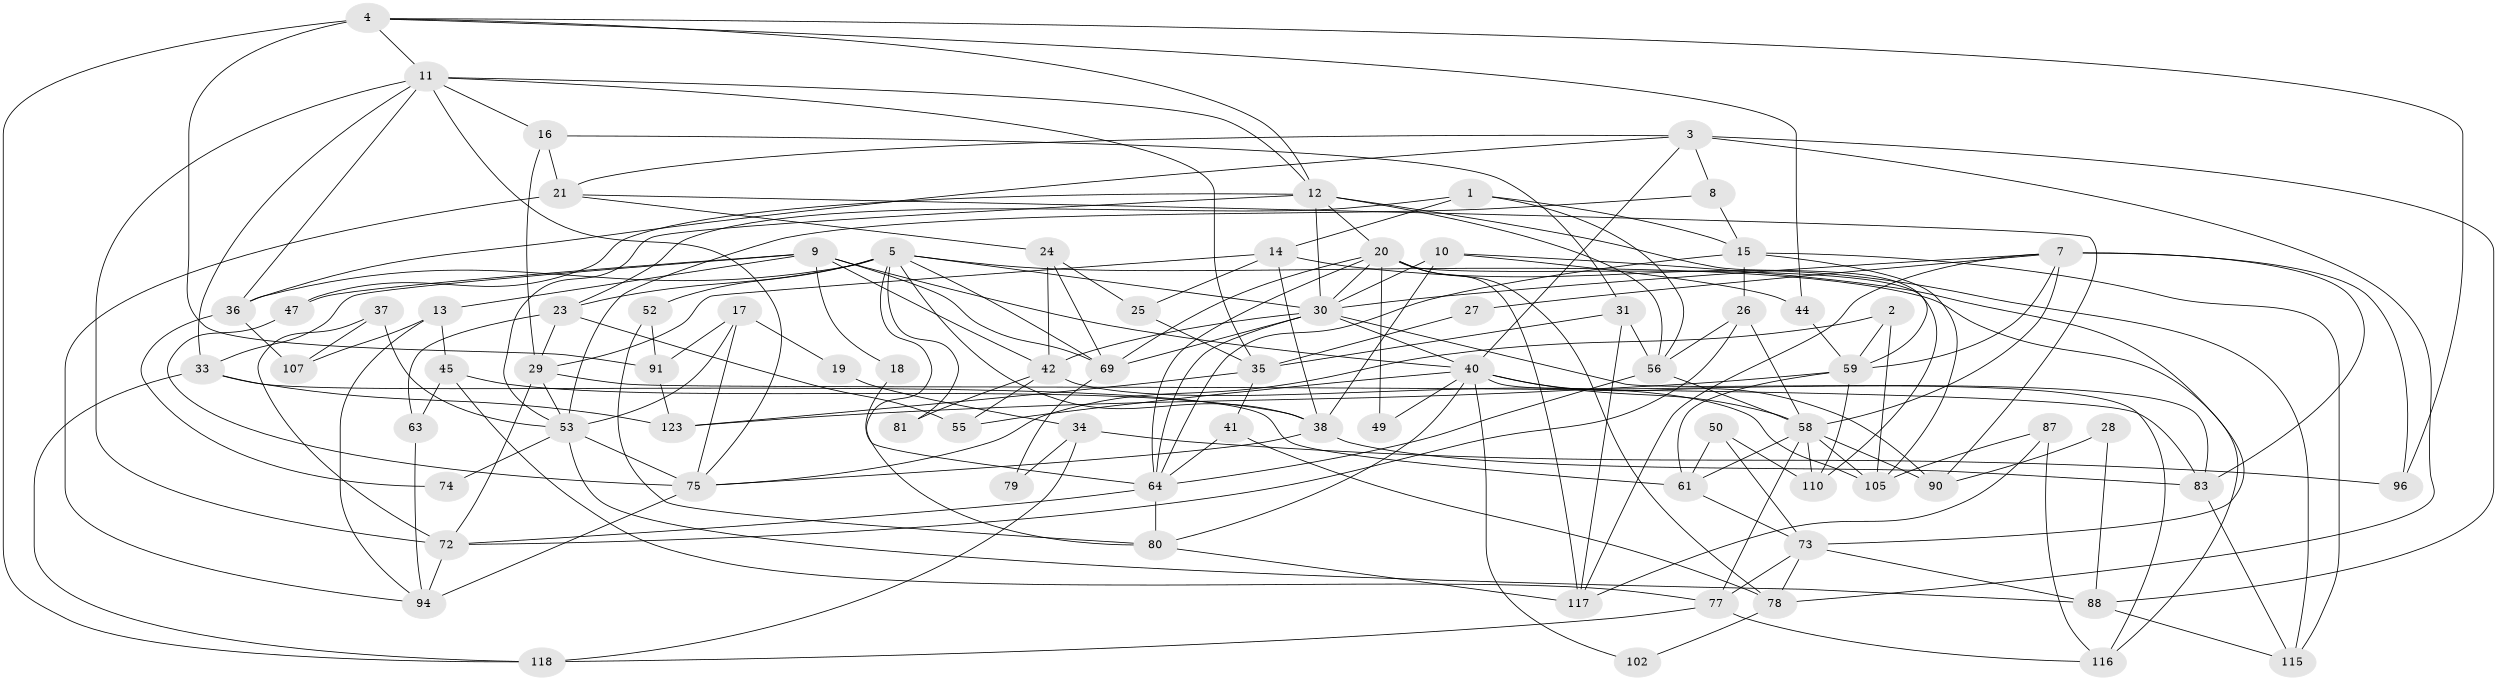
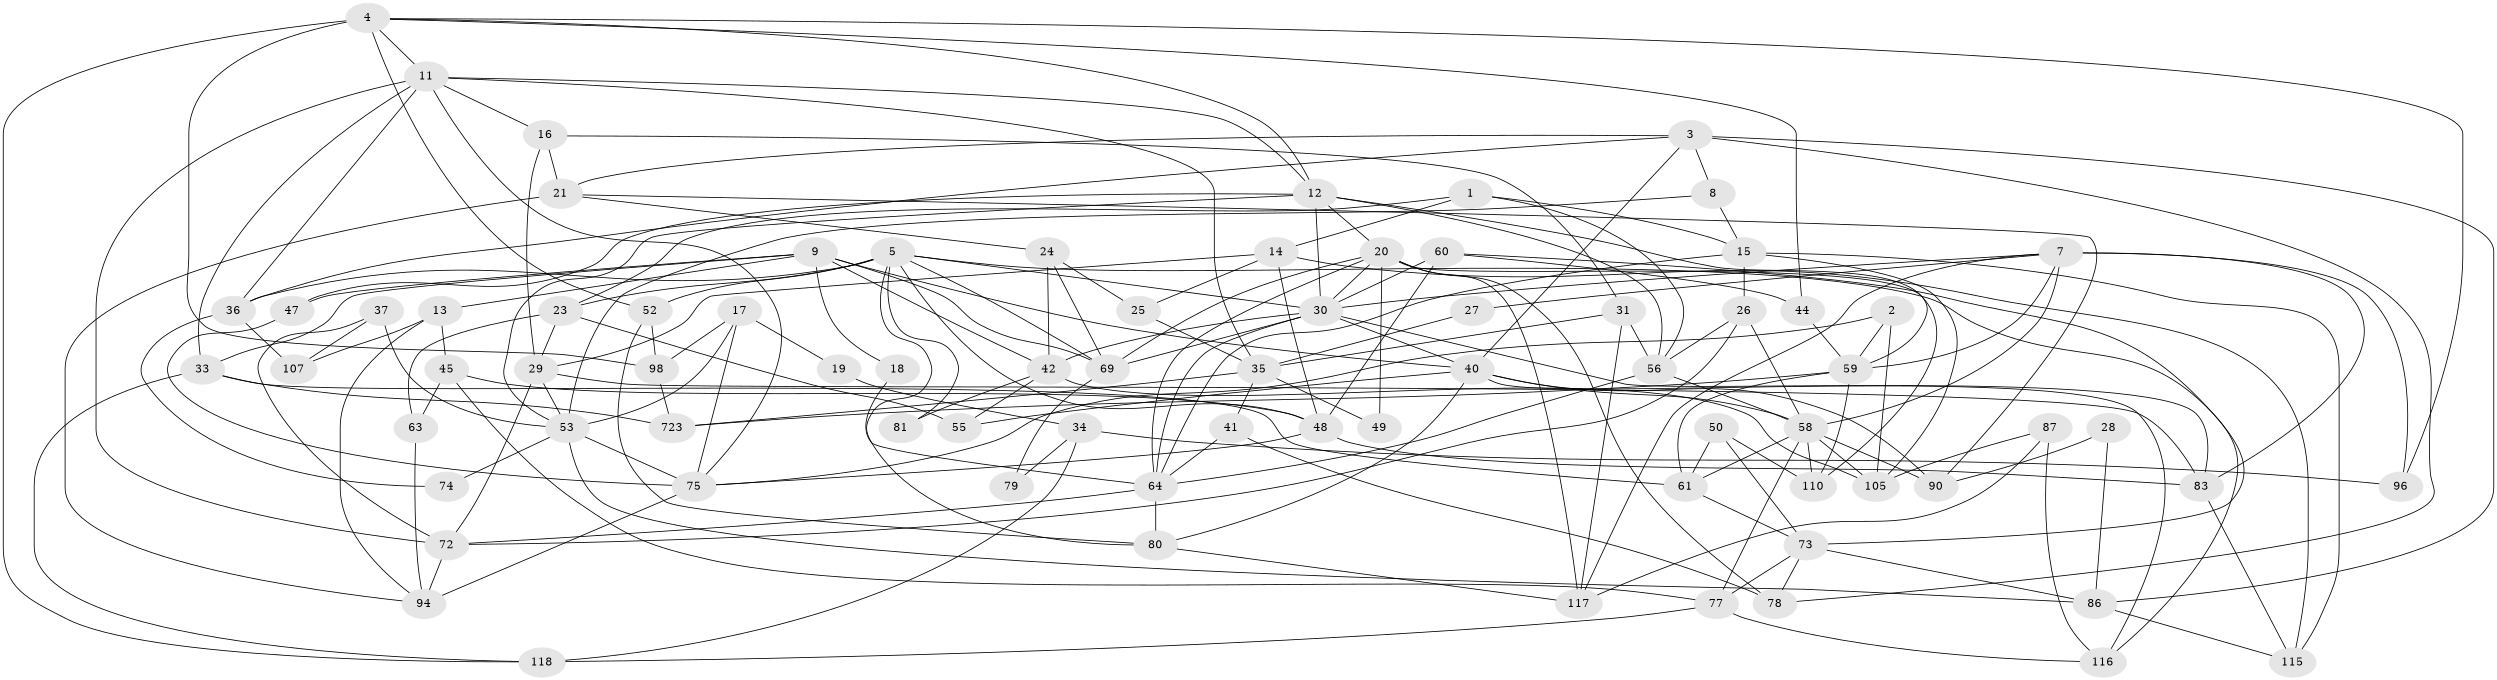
edge "4" -- "52": added
node "10": label "10" -> "60"
node "91": label "91" -> "98"
edge "40" -- "49": now "35" -- "49"
node "123": label "123" -> "723"
node "38": label "38" -> "48"
node "88": label "88" -> "86"
node "102": removed
